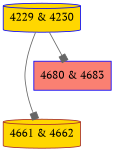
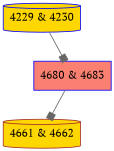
edge "4229 & 4230" -> "4661 & 4662": now "4680 & 4683" -> "4661 & 4662"
